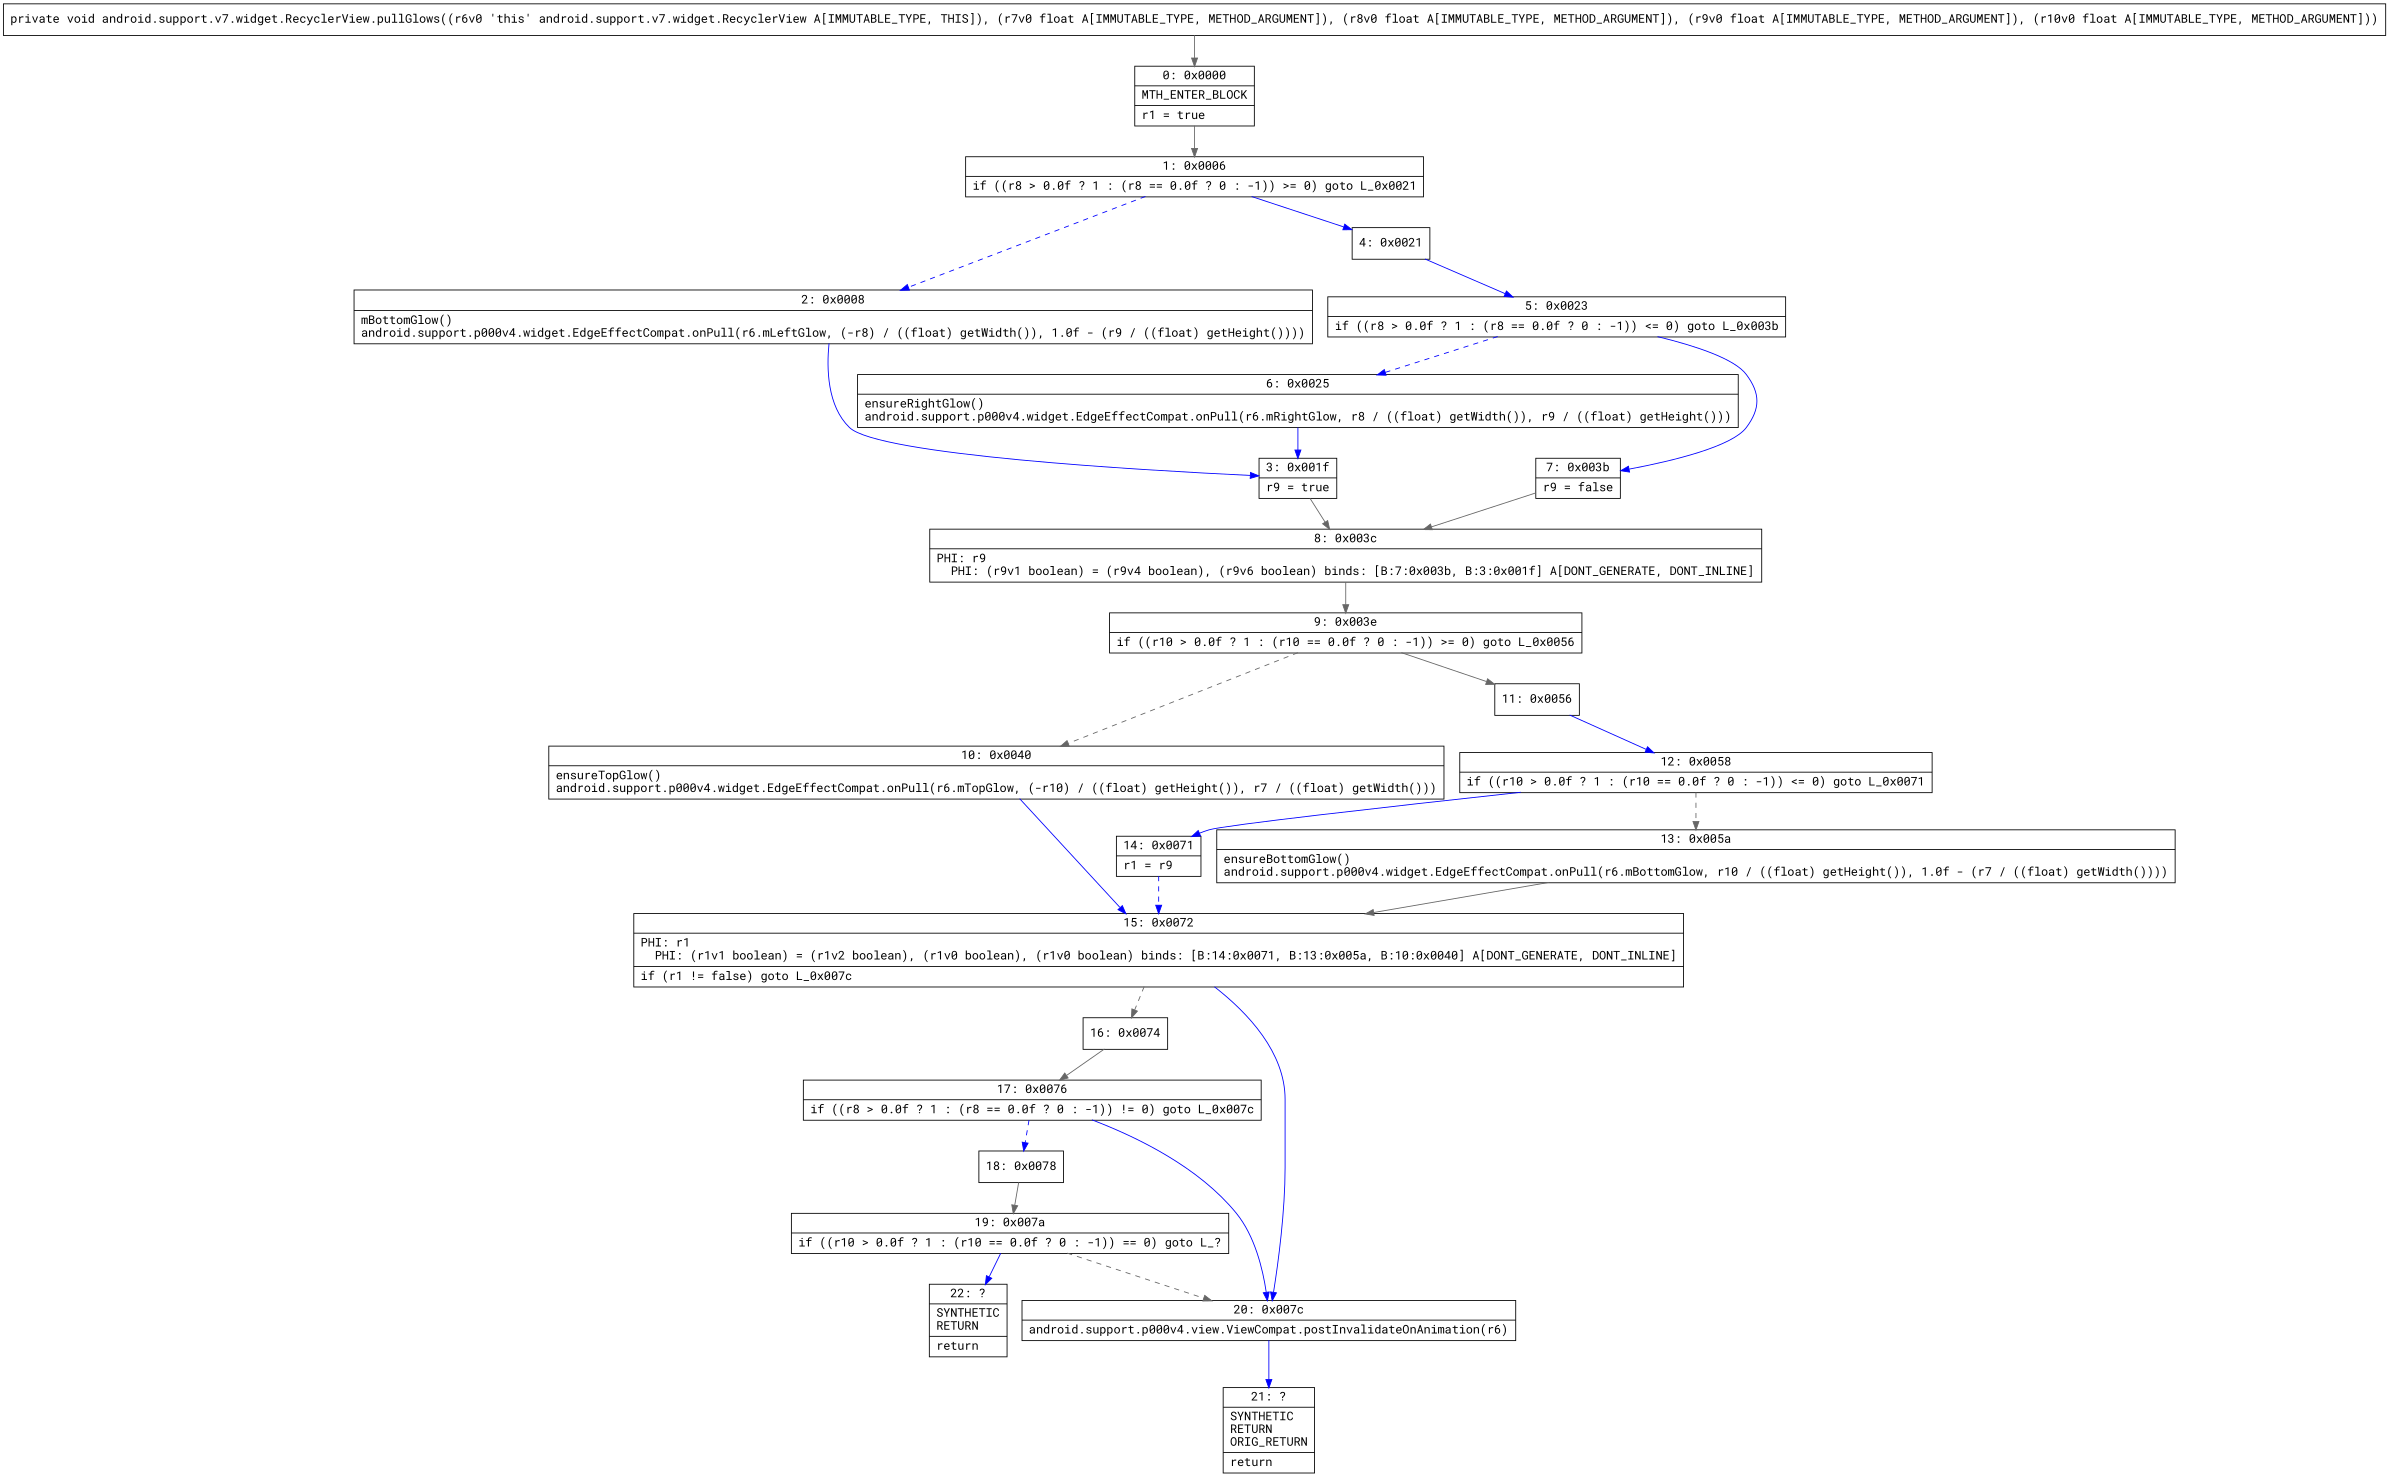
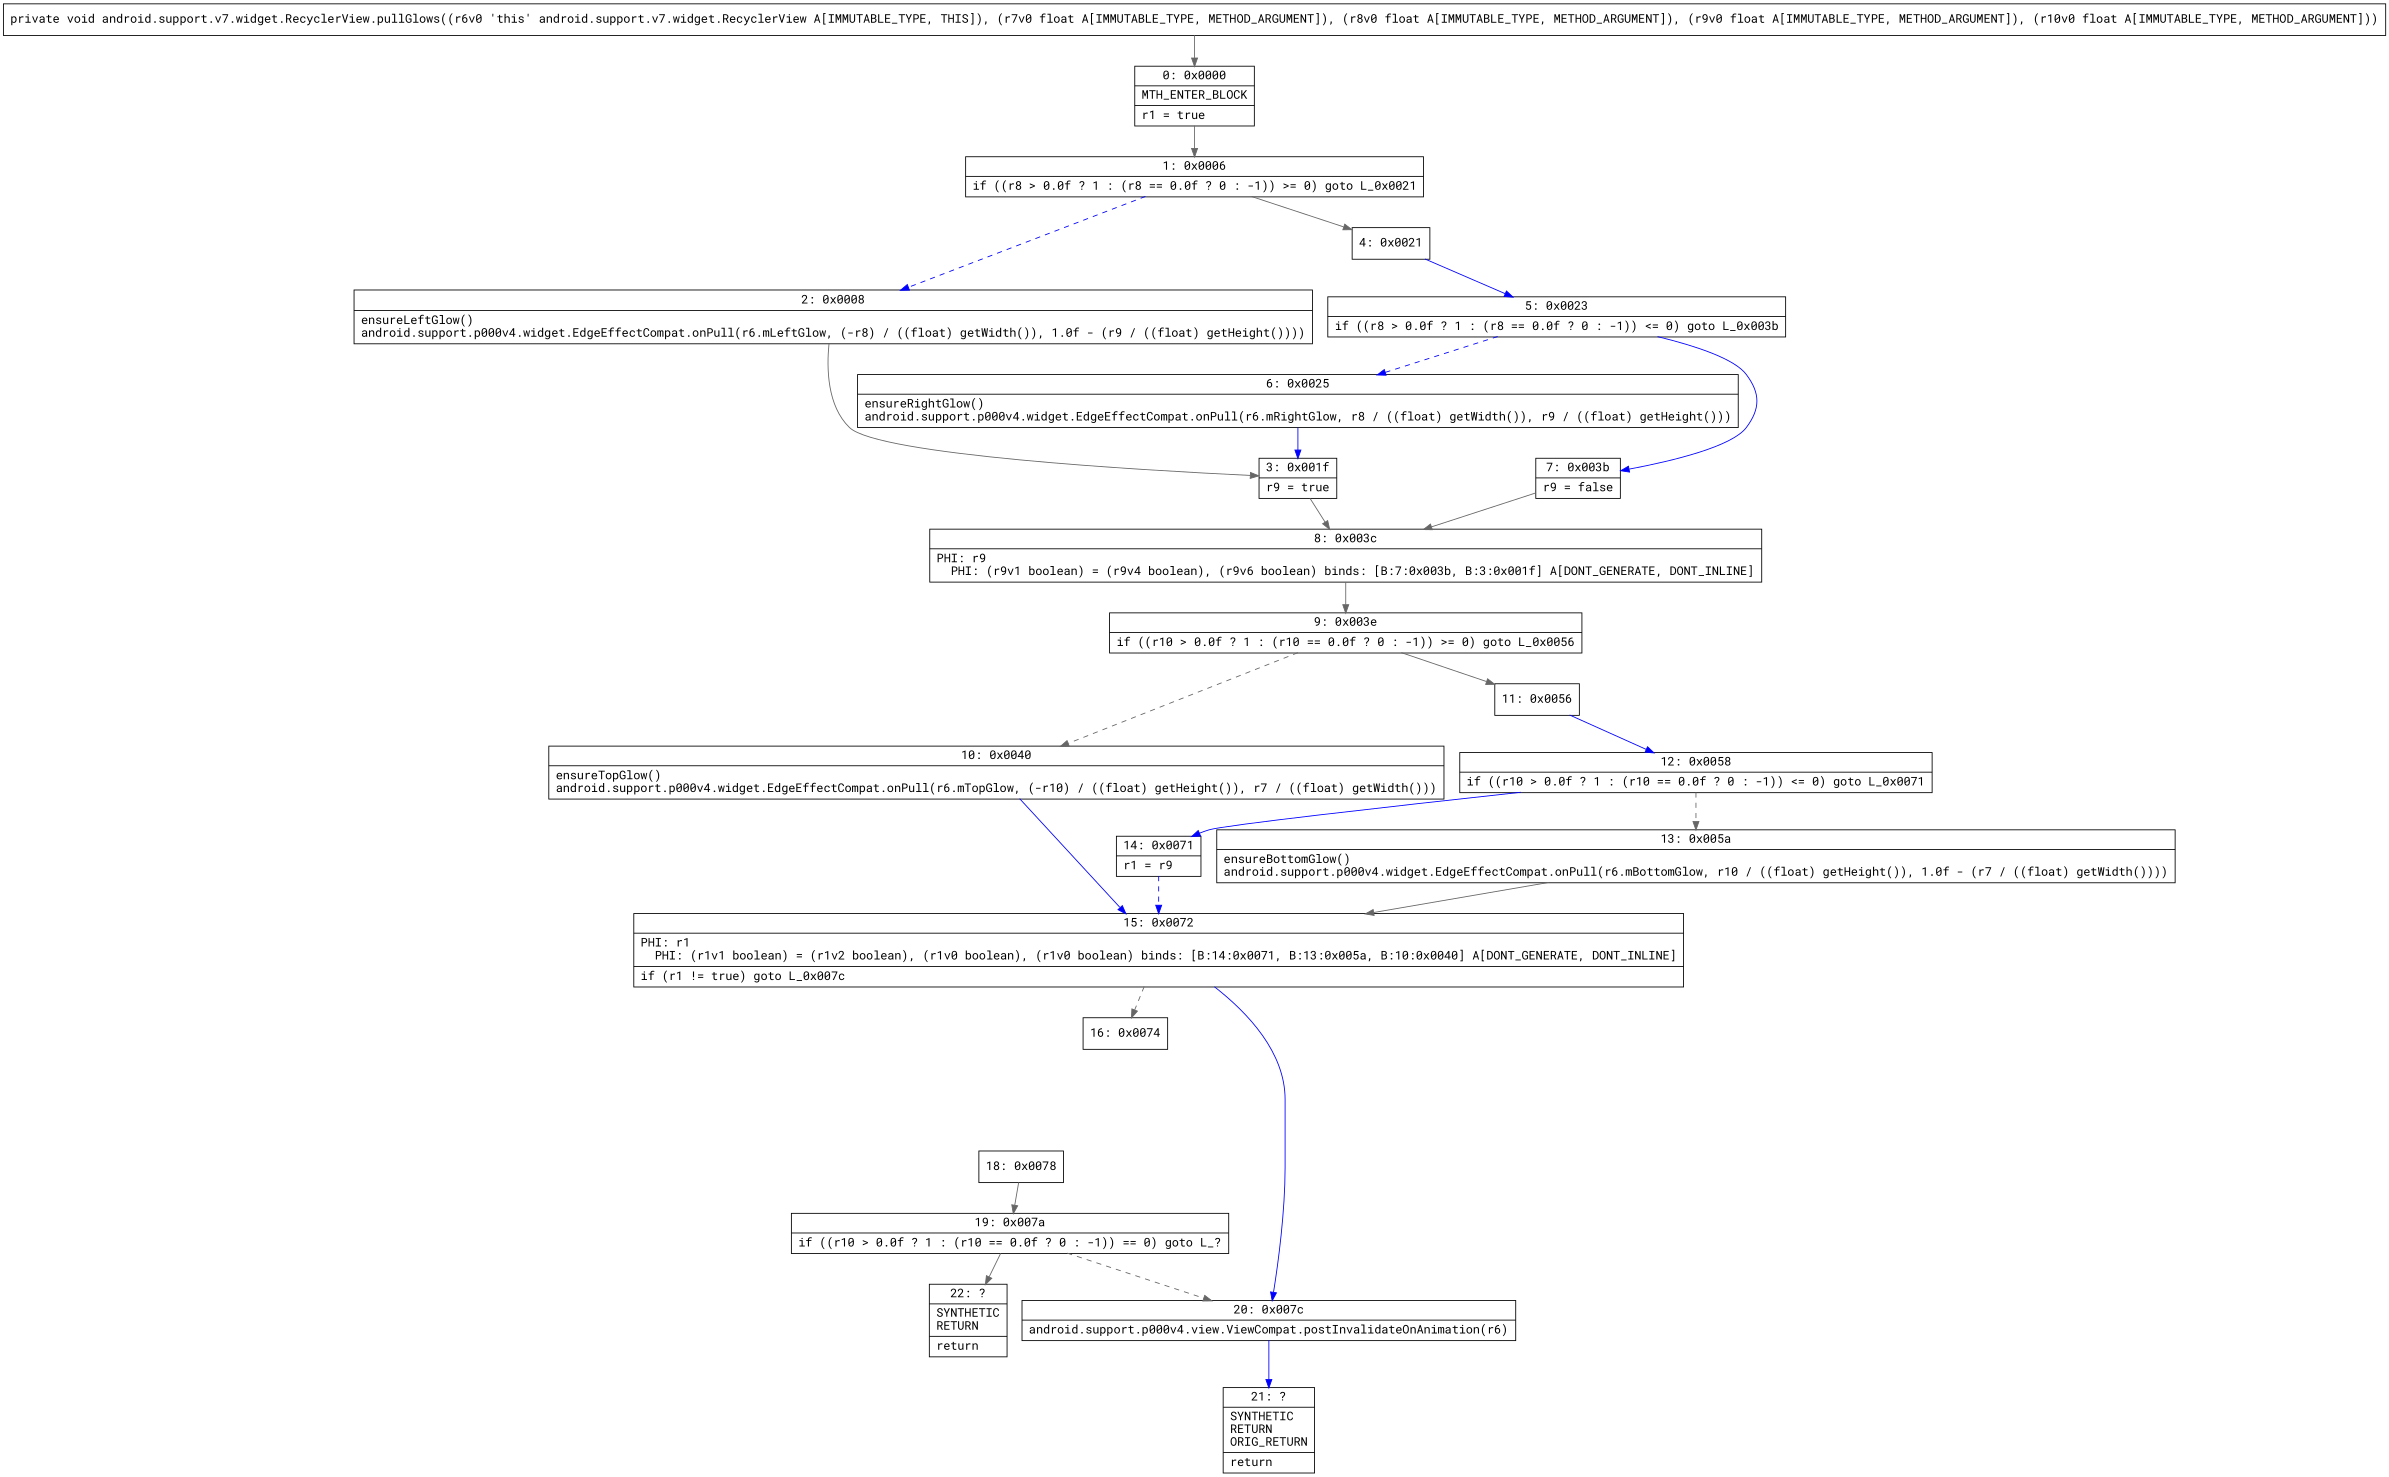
edge "1: 0x0006" -> "4: 0x0021": color blue -> gray40
node "2: 0x0008": text "mBottomGlow()" -> "ensureLeftGlow()"
edge "2: 0x0008" -> "3: 0x001f": color blue -> gray40
node "15: 0x0072": text "if (r1 != false) goto L_0x007c" -> "if (r1 != true) goto L_0x007c"
node "17: 0x0076": removed
edge "19: 0x007a" -> "22: ?": color blue -> gray40
